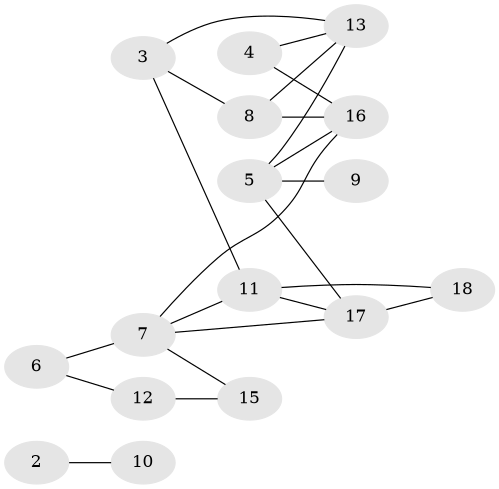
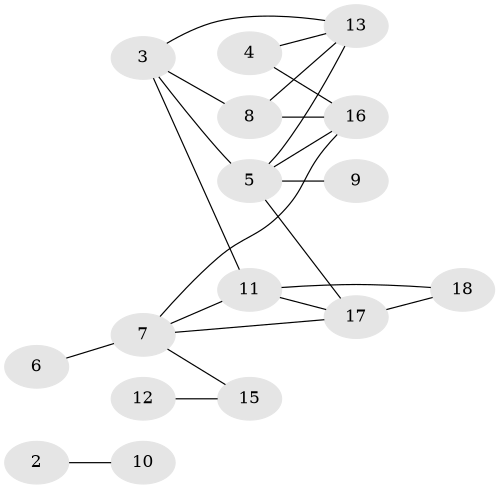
edge "3" -- "5": added
edge "6" -- "12": removed
